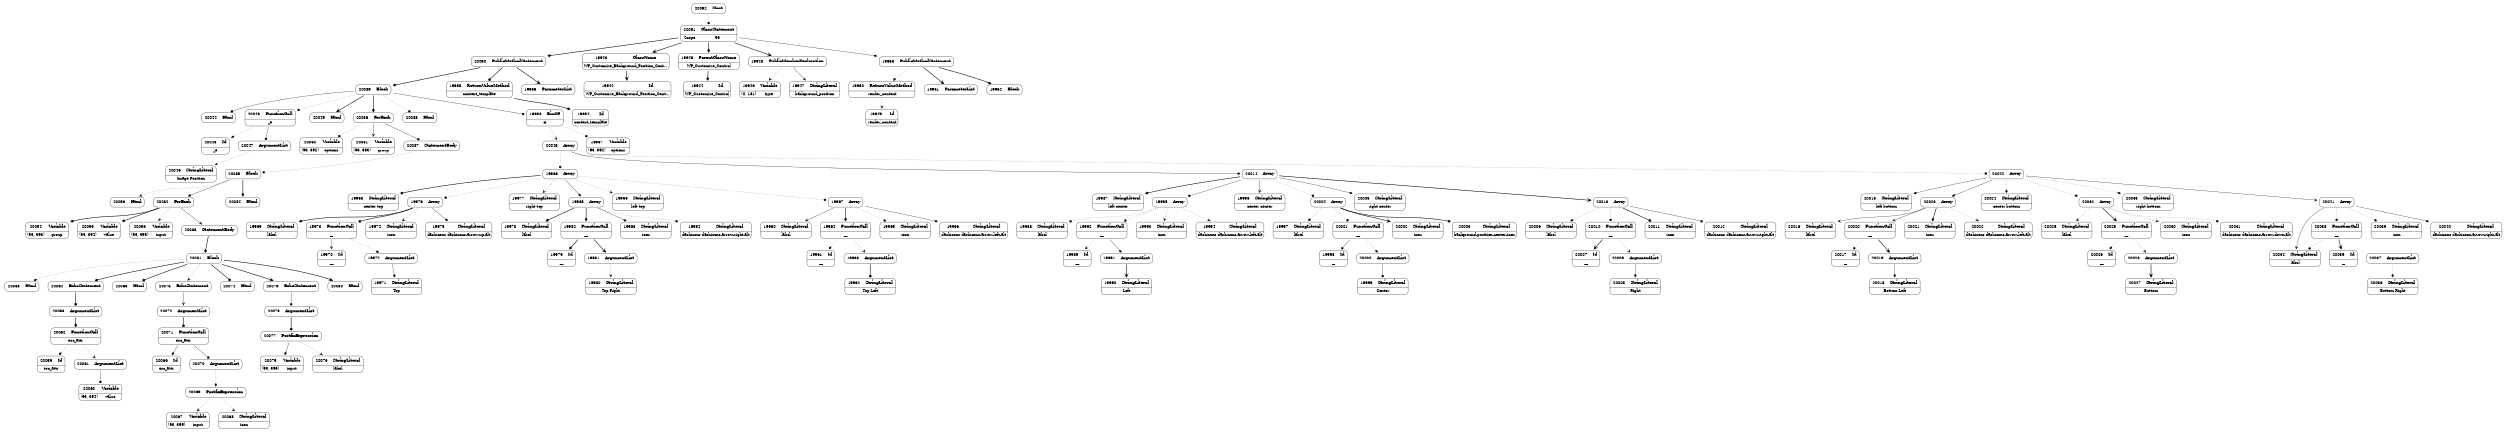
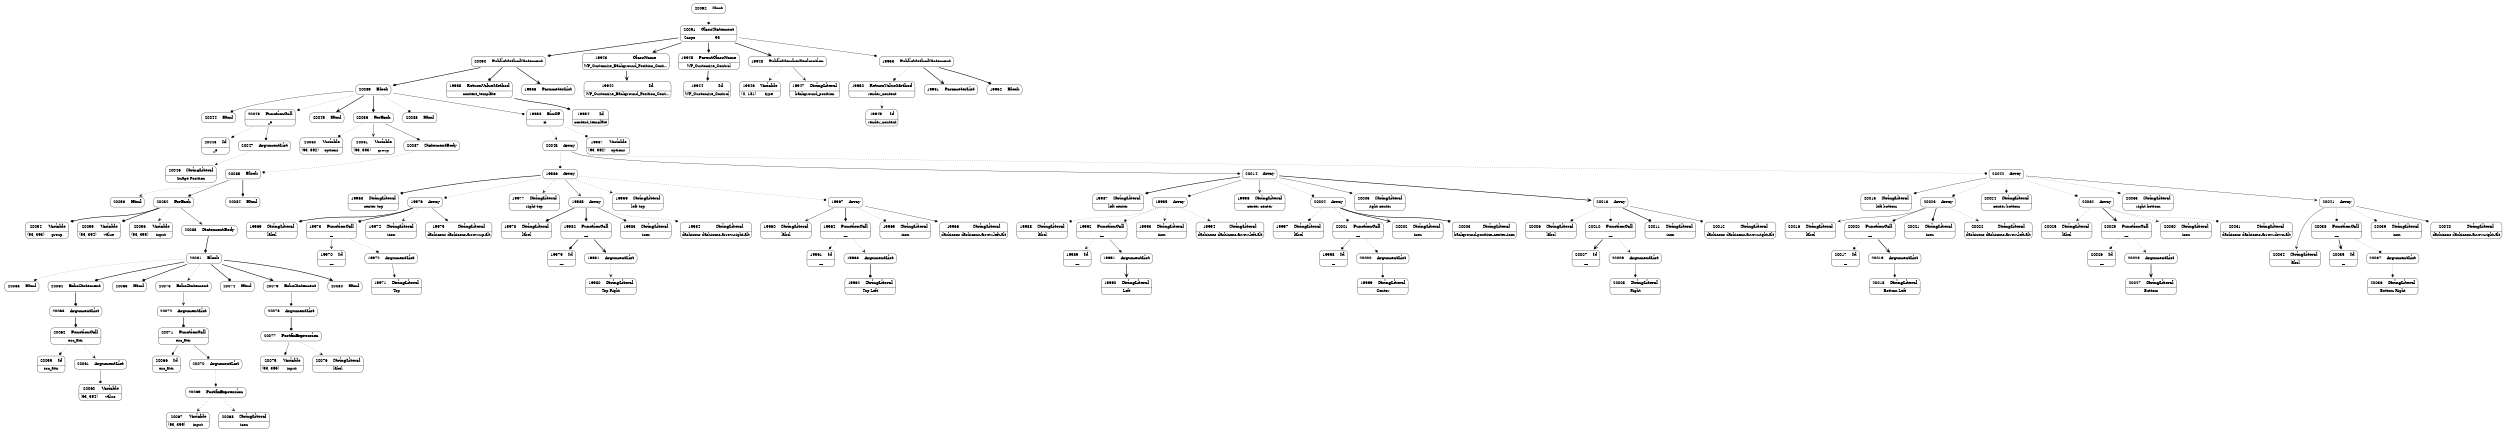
edge "19986" -> "19985": arrowhead diamond -> vee
edge "20042" -> "20023": style solid -> dotted
edge "20023" -> "20020": arrowhead vee -> diamond
edge "20038" -> "20034": now "20038" -> "20037"
